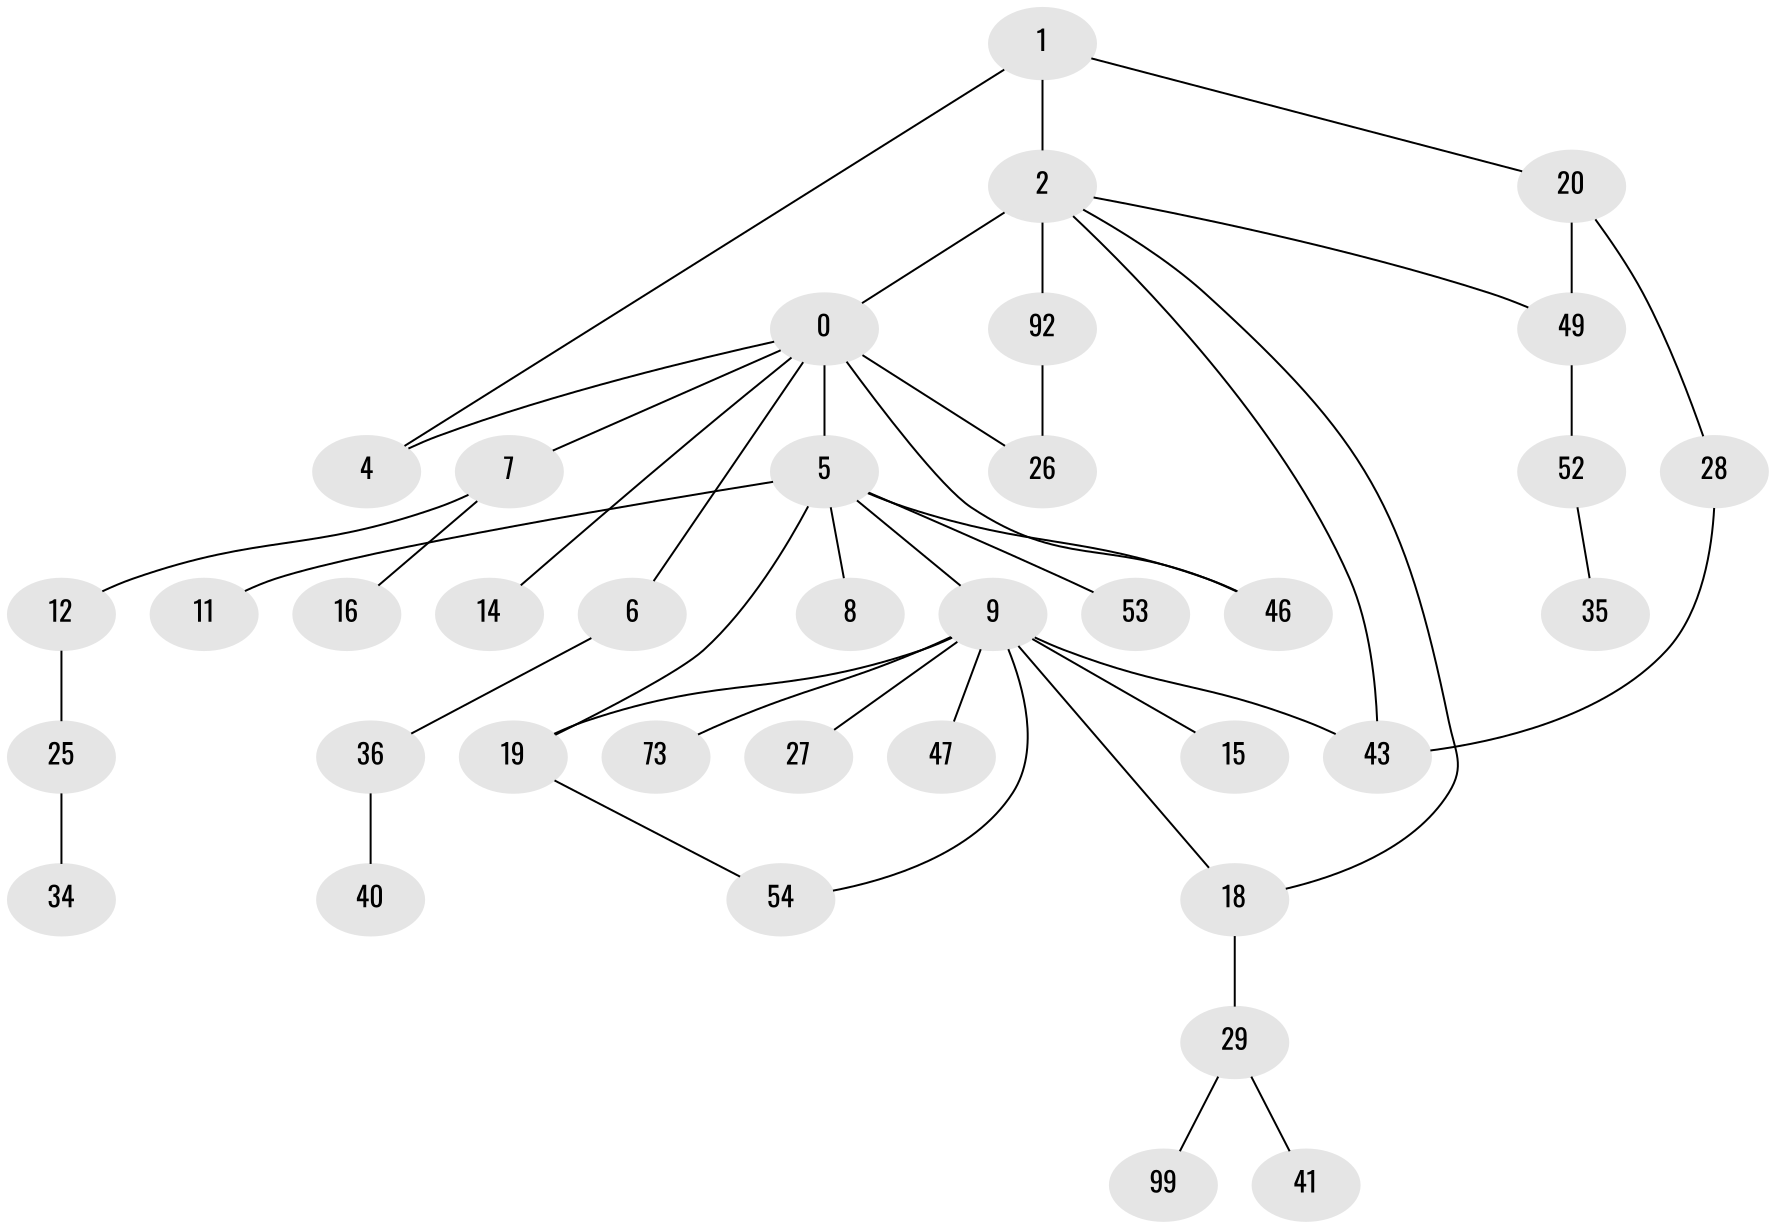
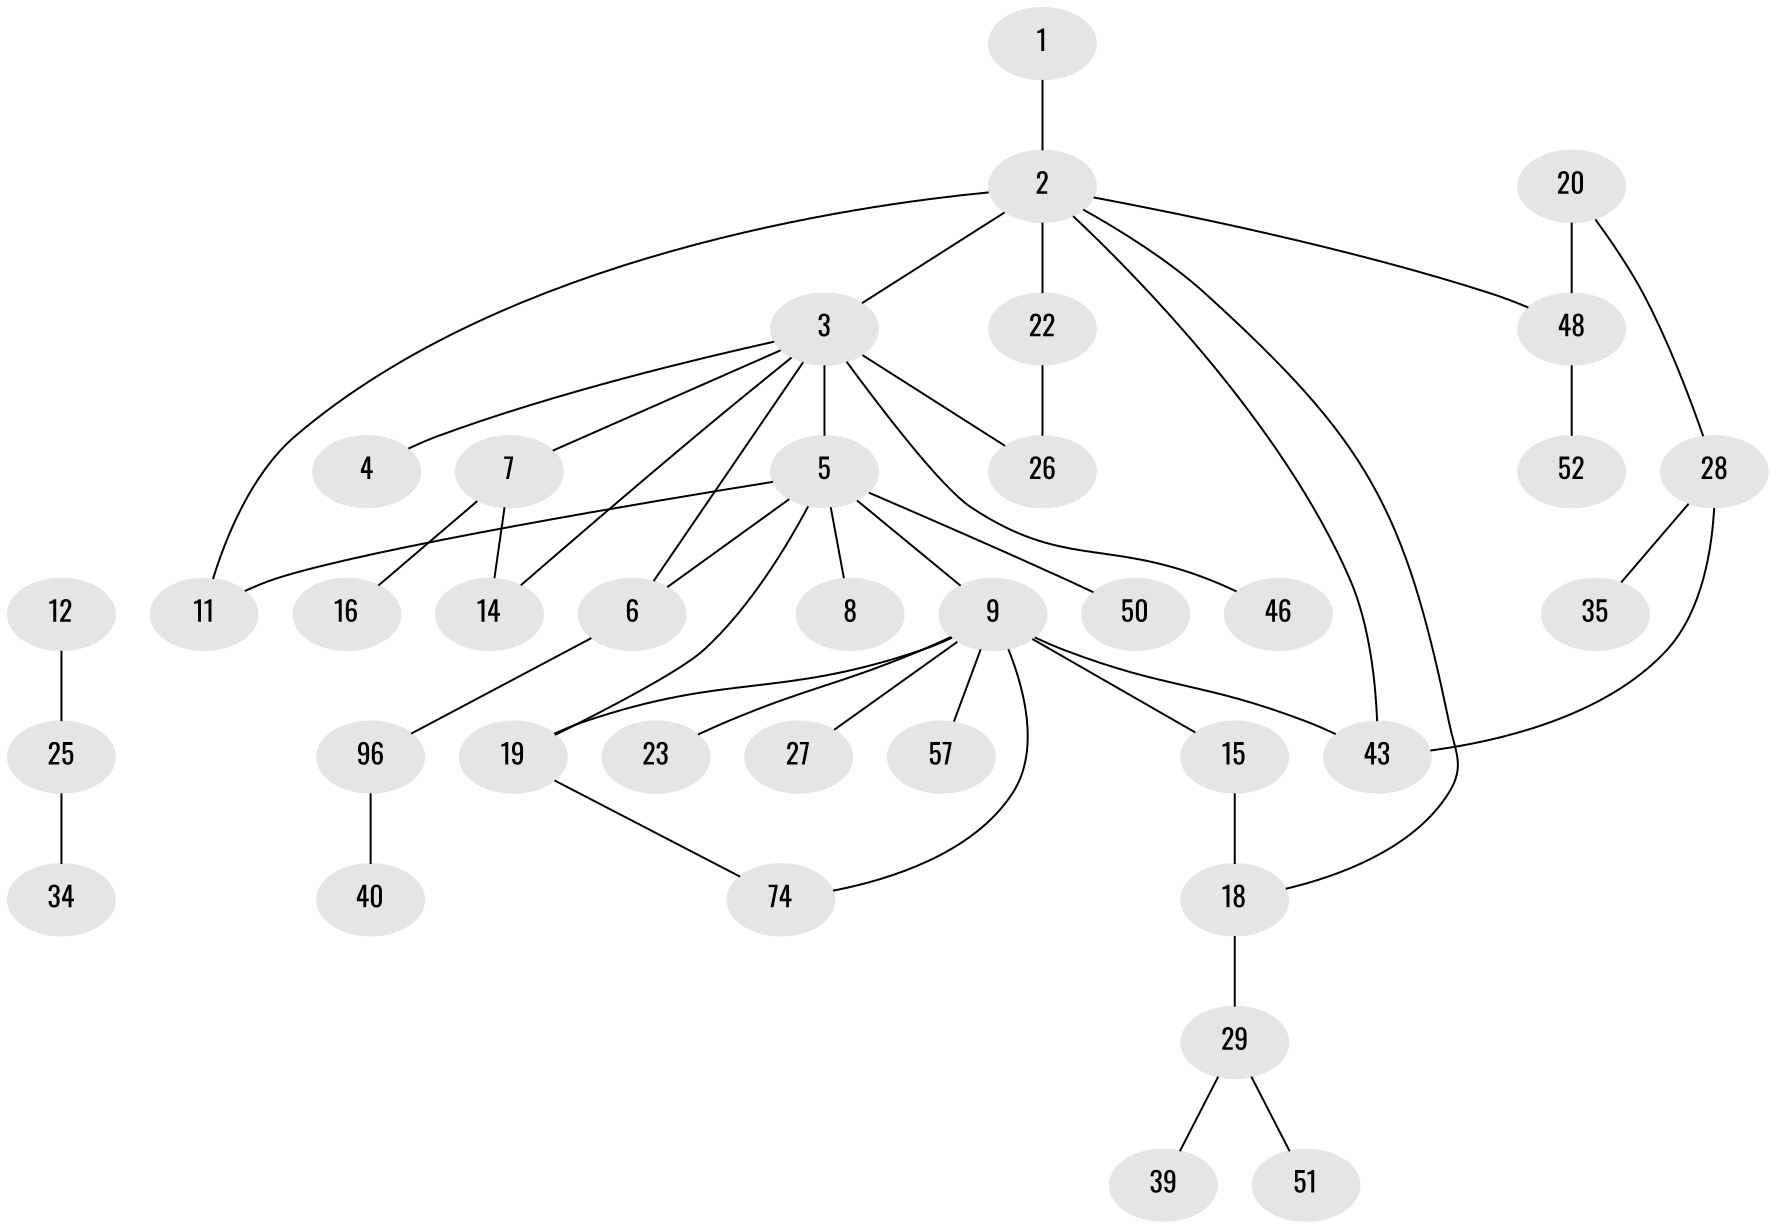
edge "1" -- "20": removed
edge "1" -- "4": removed
edge "2" -- "11": added
node "0": label "0" -> "3"
node "92": label "92" -> "22"
node "49": label "49" -> "48"
edge "5" -- "46": now "5" -- "6"
edge "7" -- "12": now "7" -- "14"
edge "52" -- "35": now "28" -- "35"
node "53": label "53" -> "50"
node "36": label "36" -> "96"
node "73": label "73" -> "23"
node "47": label "47" -> "57"
edge "9" -- "18": now "15" -- "18"
node "54": label "54" -> "74"
node "99": label "99" -> "39"
node "41": label "41" -> "51"
